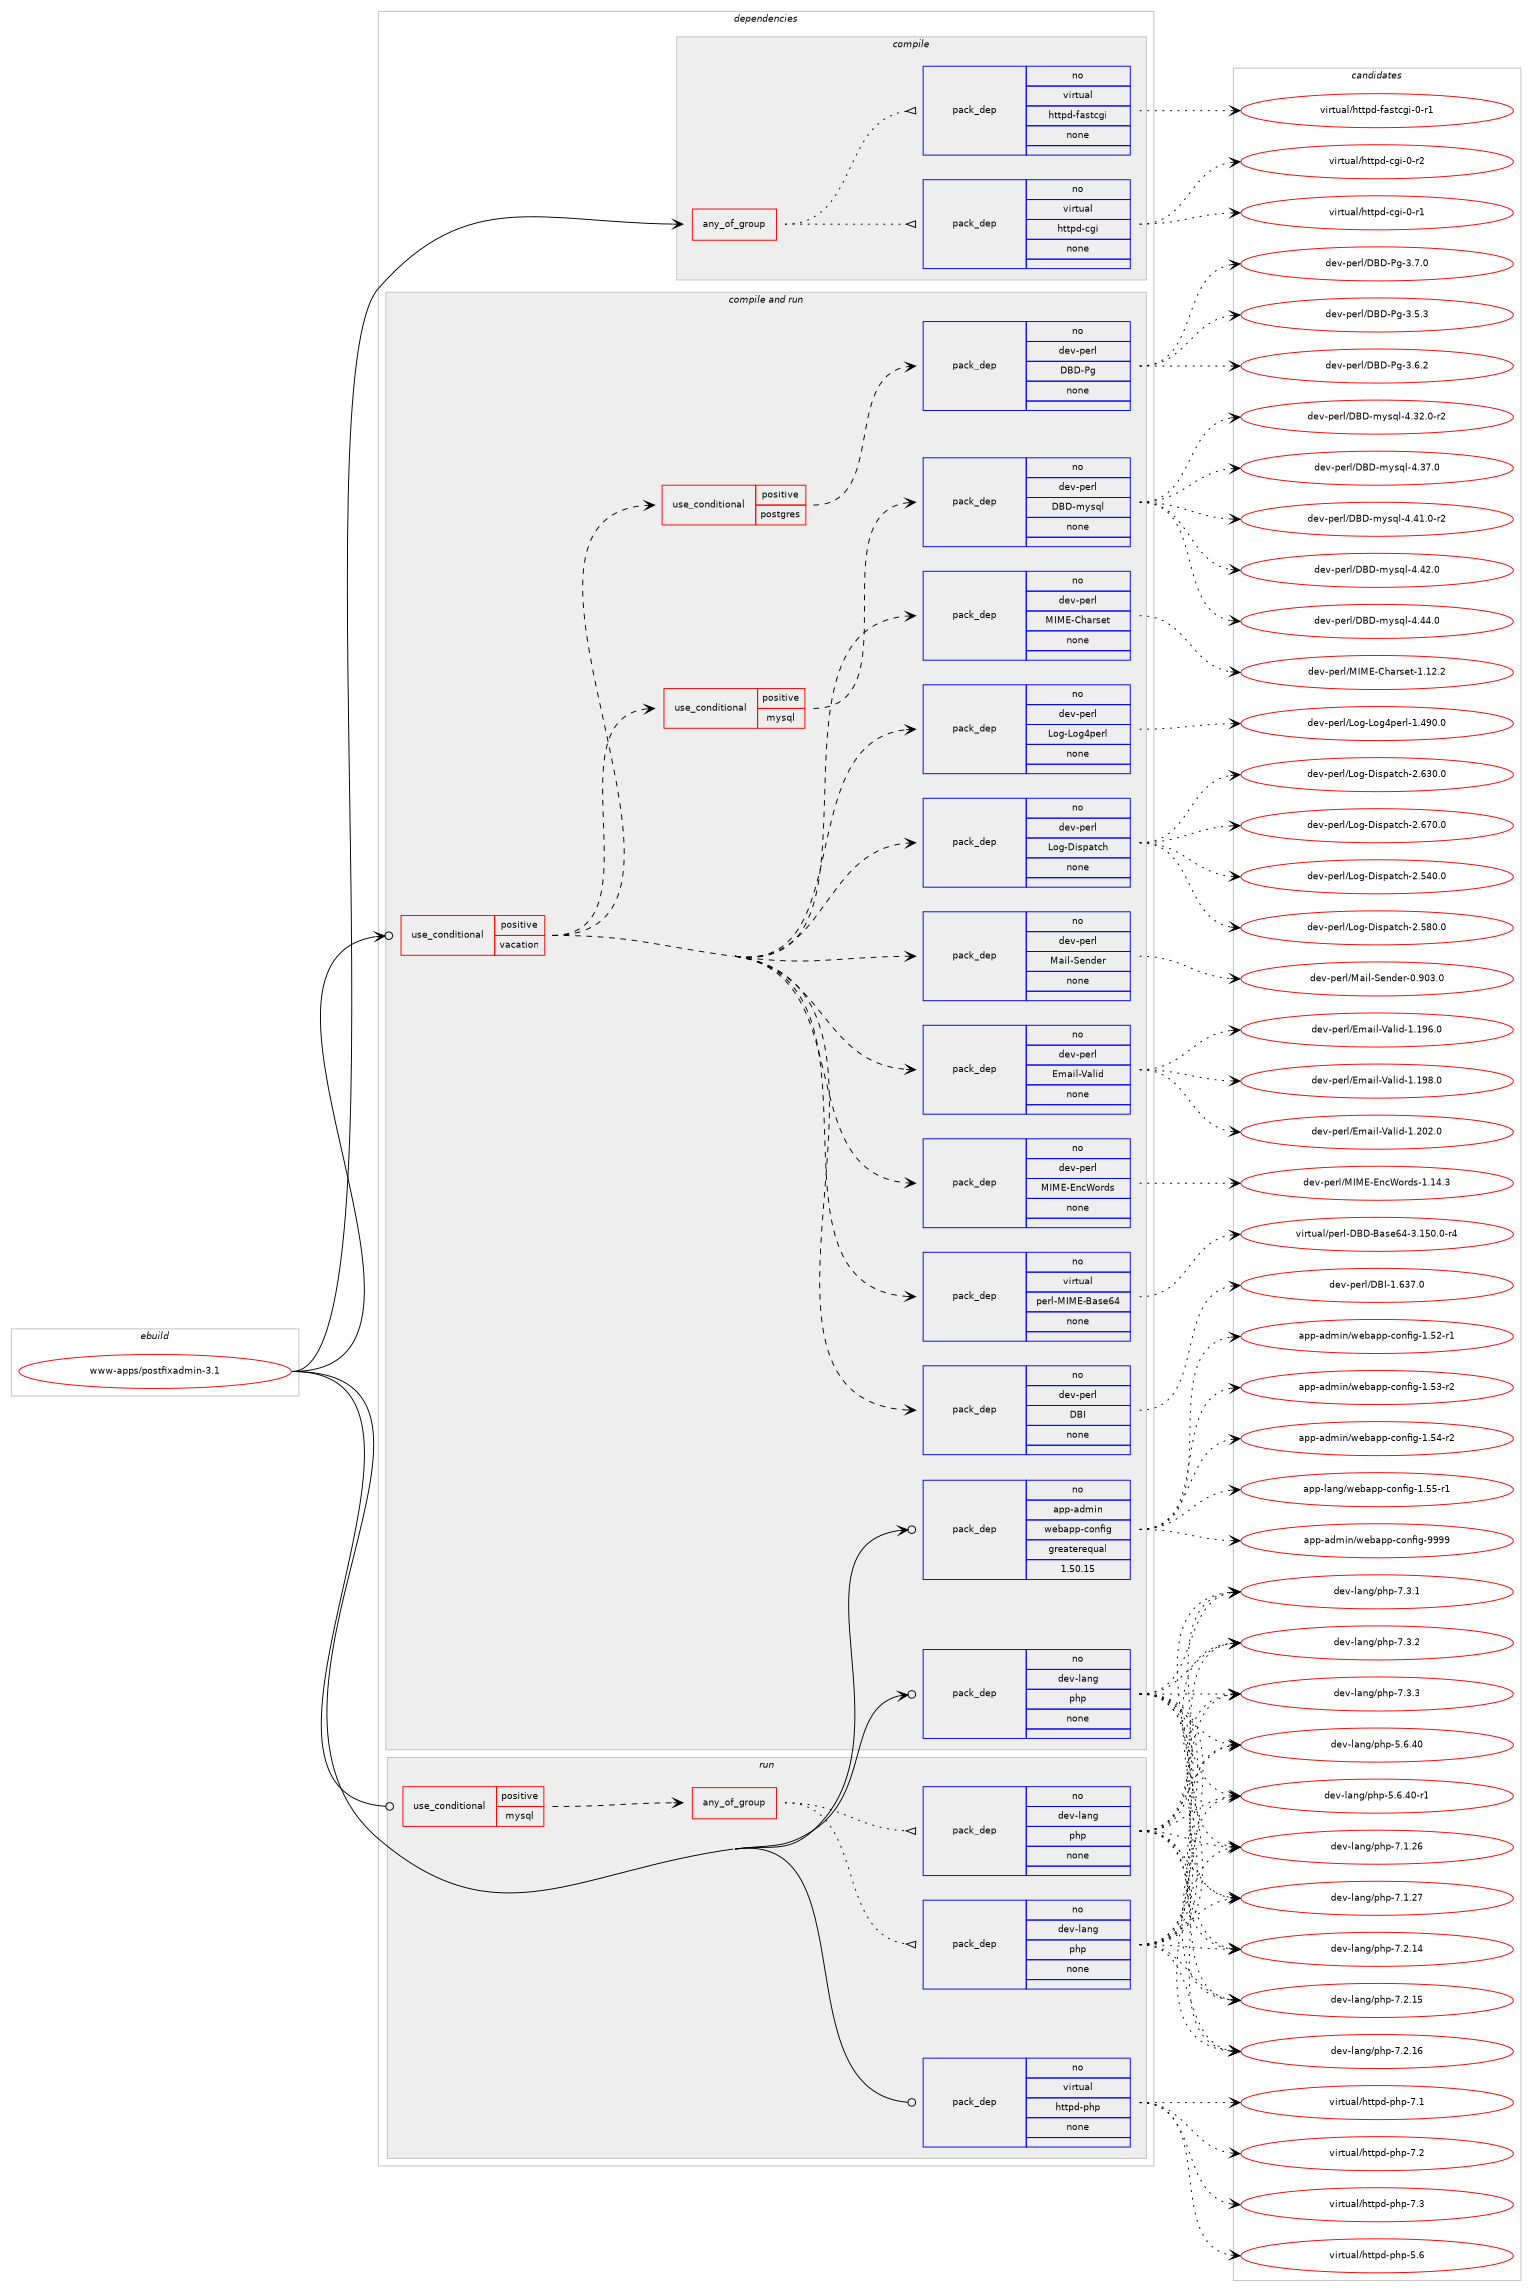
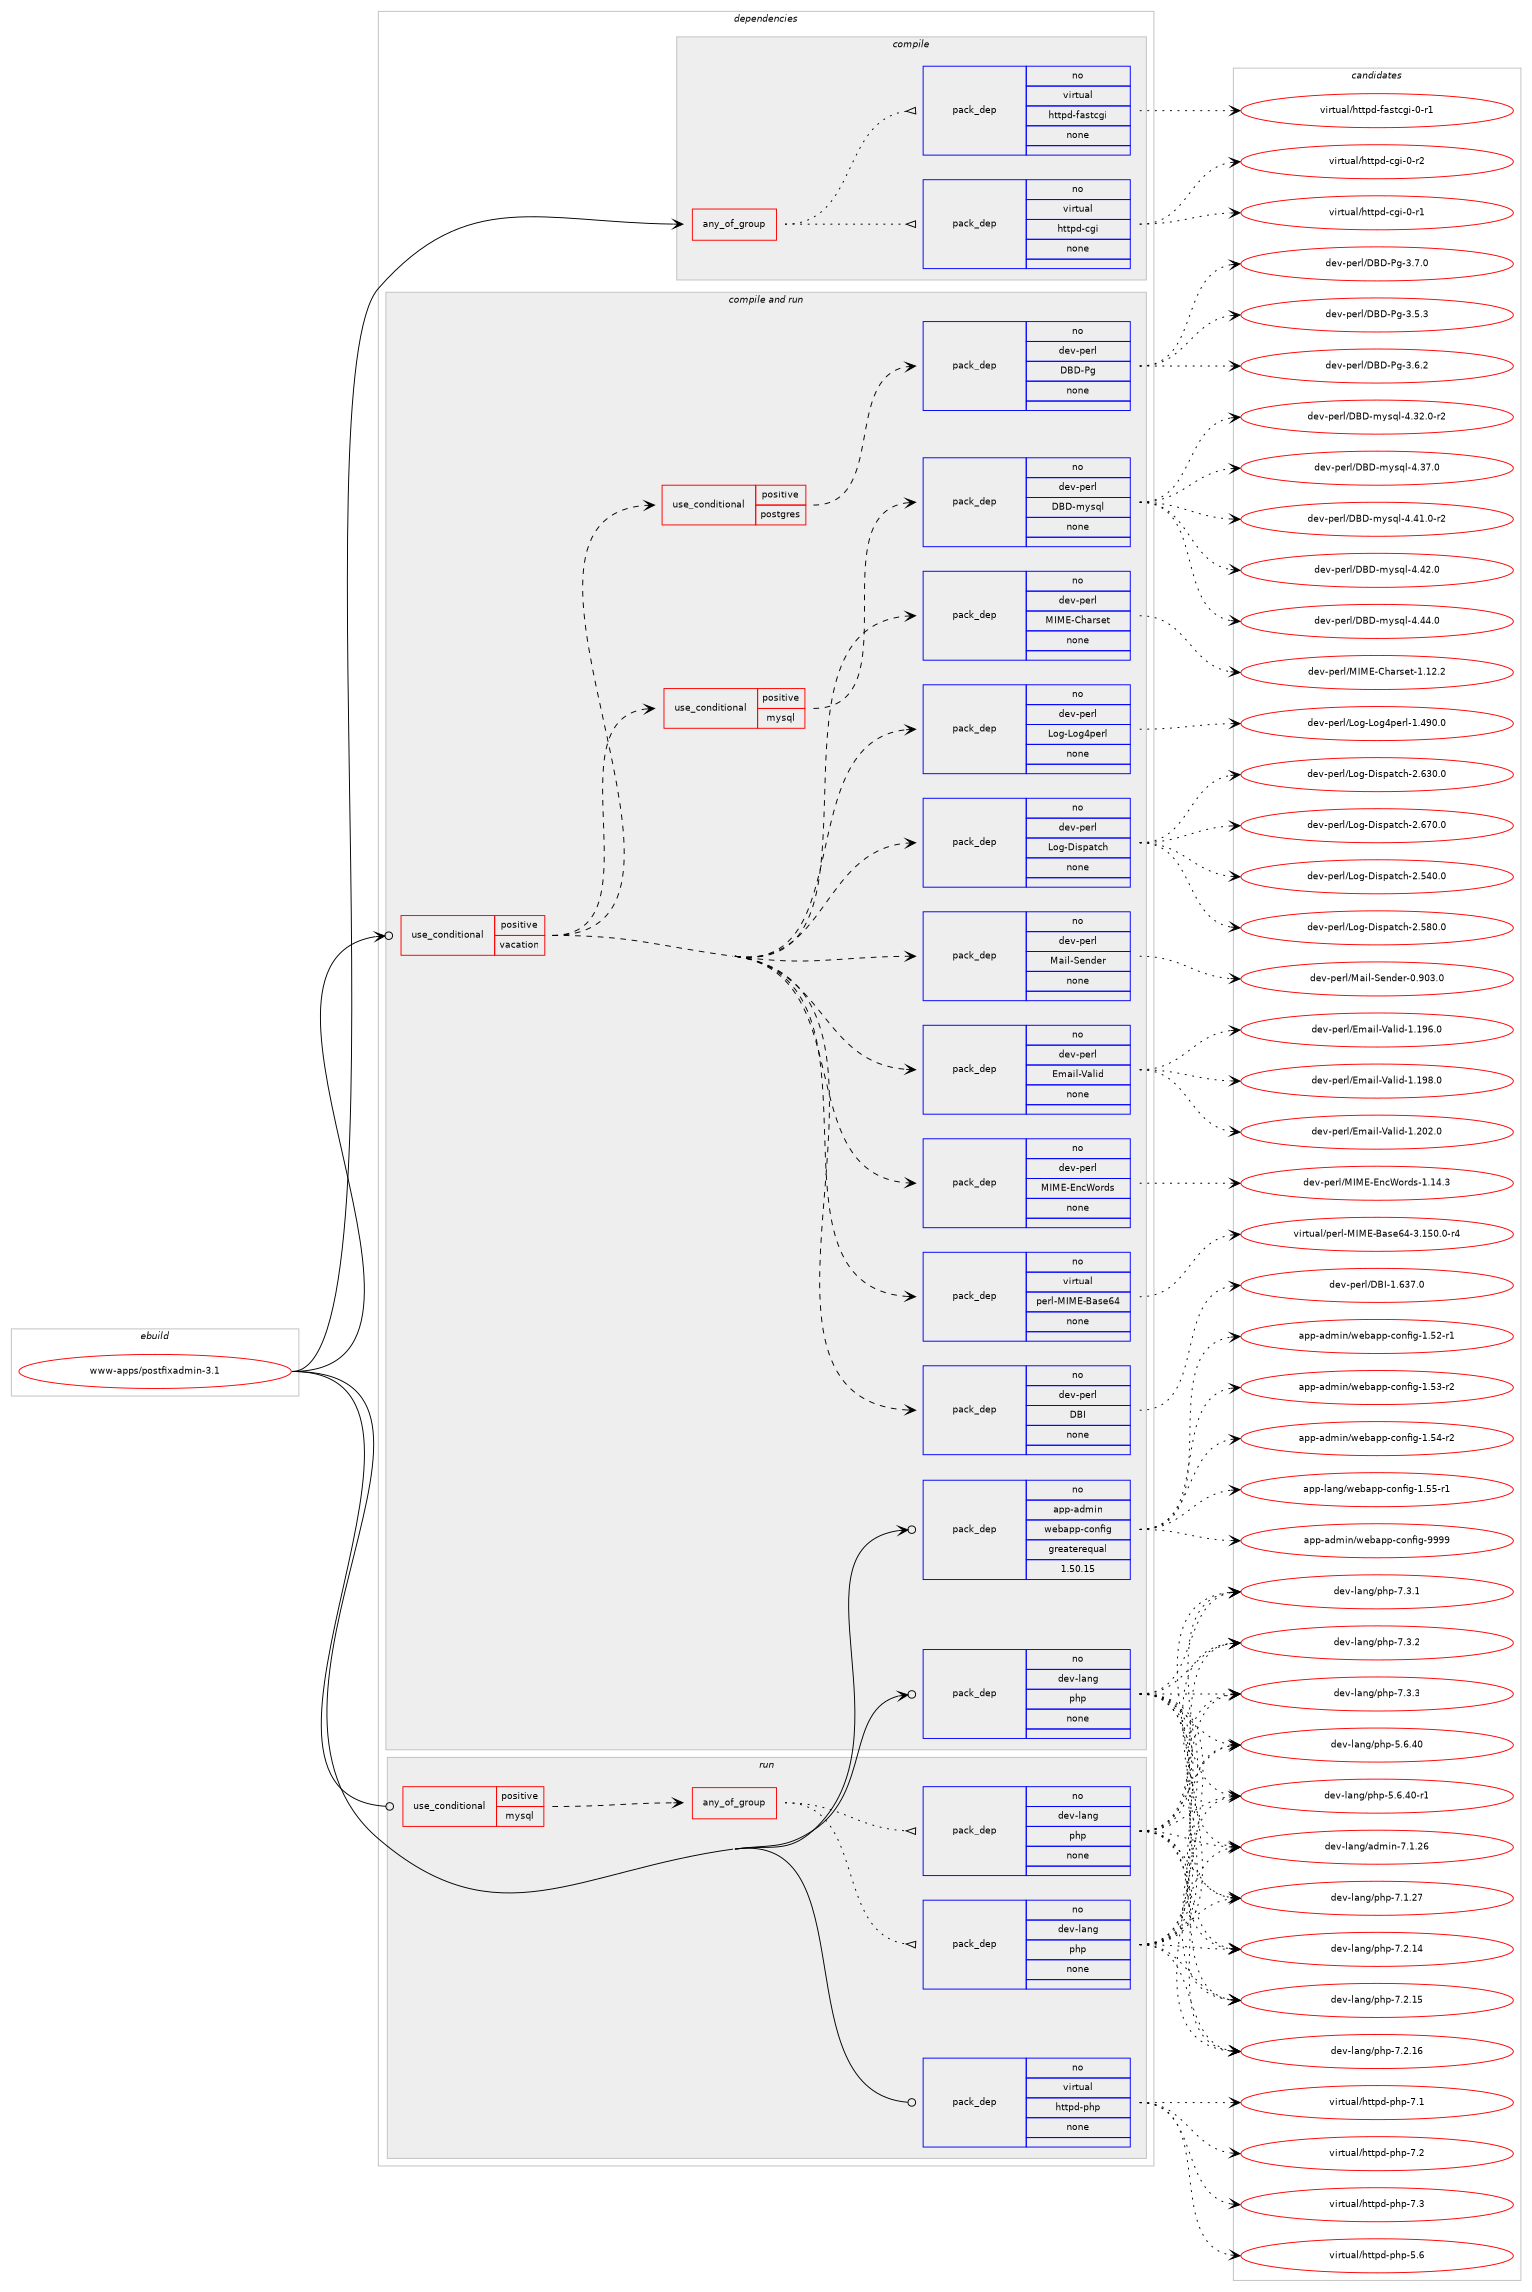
node "virtual/perl-DBD-Base64-3.150.0-r4": label "virtual/perl-DBD-Base64-3.150.0-r4" -> "virtual/perl-MIME-Base64-3.150.0-r4"
node "dev-lang/php-7.1.26": label "dev-lang/php-7.1.26" -> "dev-lang/admin-7.1.26"
